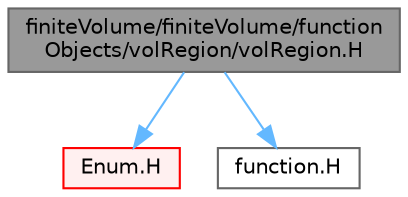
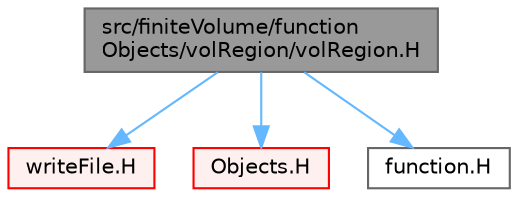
node "finiteVolume/finiteVolume/function Objects/volRegion/volRegion.H": label "finiteVolume/finiteVolume/function Objects/volRegion/volRegion.H" -> "src/finiteVolume/function Objects/volRegion/volRegion.H"
node "writeFile.H": added
node "Enum.H": label "Enum.H" -> "Objects.H"
